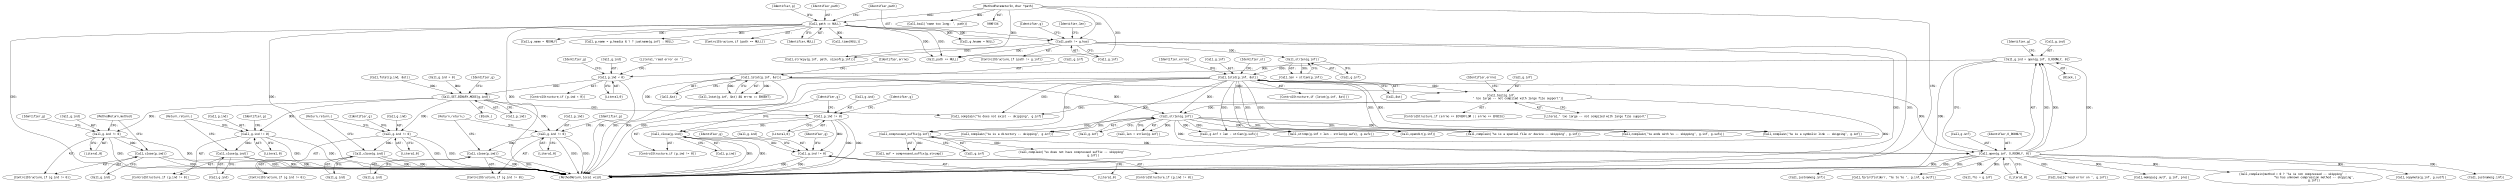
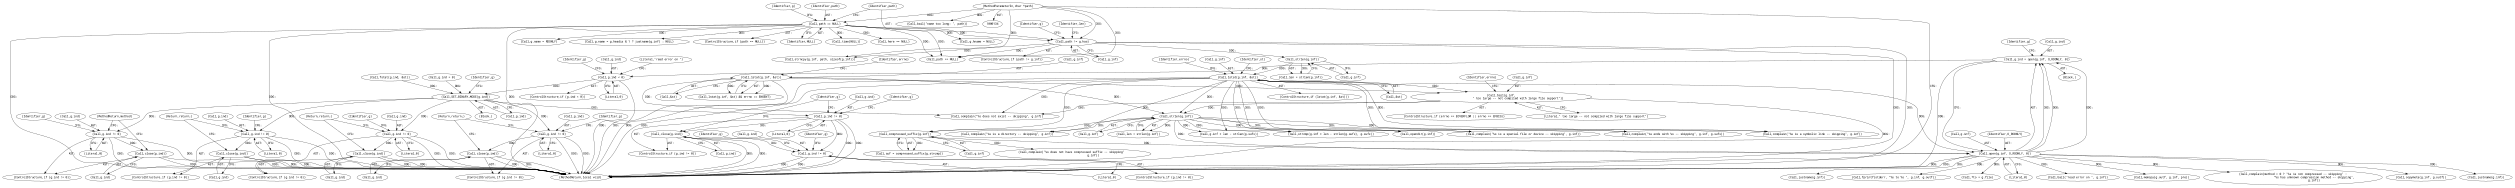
node "(Call,here == NULL)": added
edge "(Call,suf = compressed_suffix(g.strcmp))" -> "(Call,compressed_suffix(g.inf))": added, label "CFG:"
node "(Call,*to = g.inf)": label "(Call,*to = g.inf)" -> "(Call,*to = g.file)"
